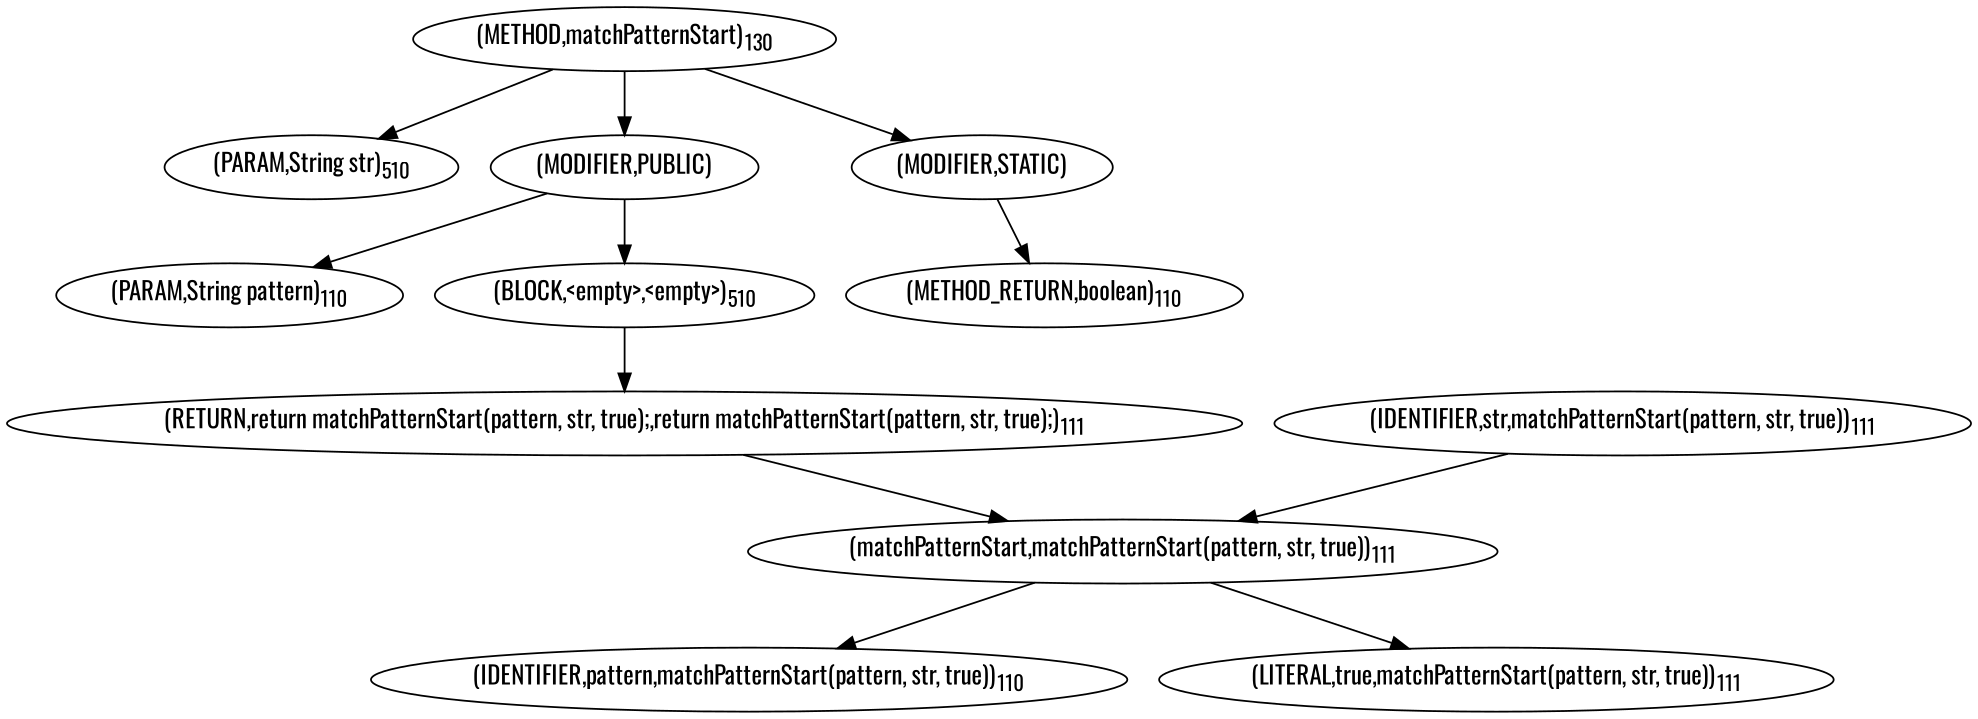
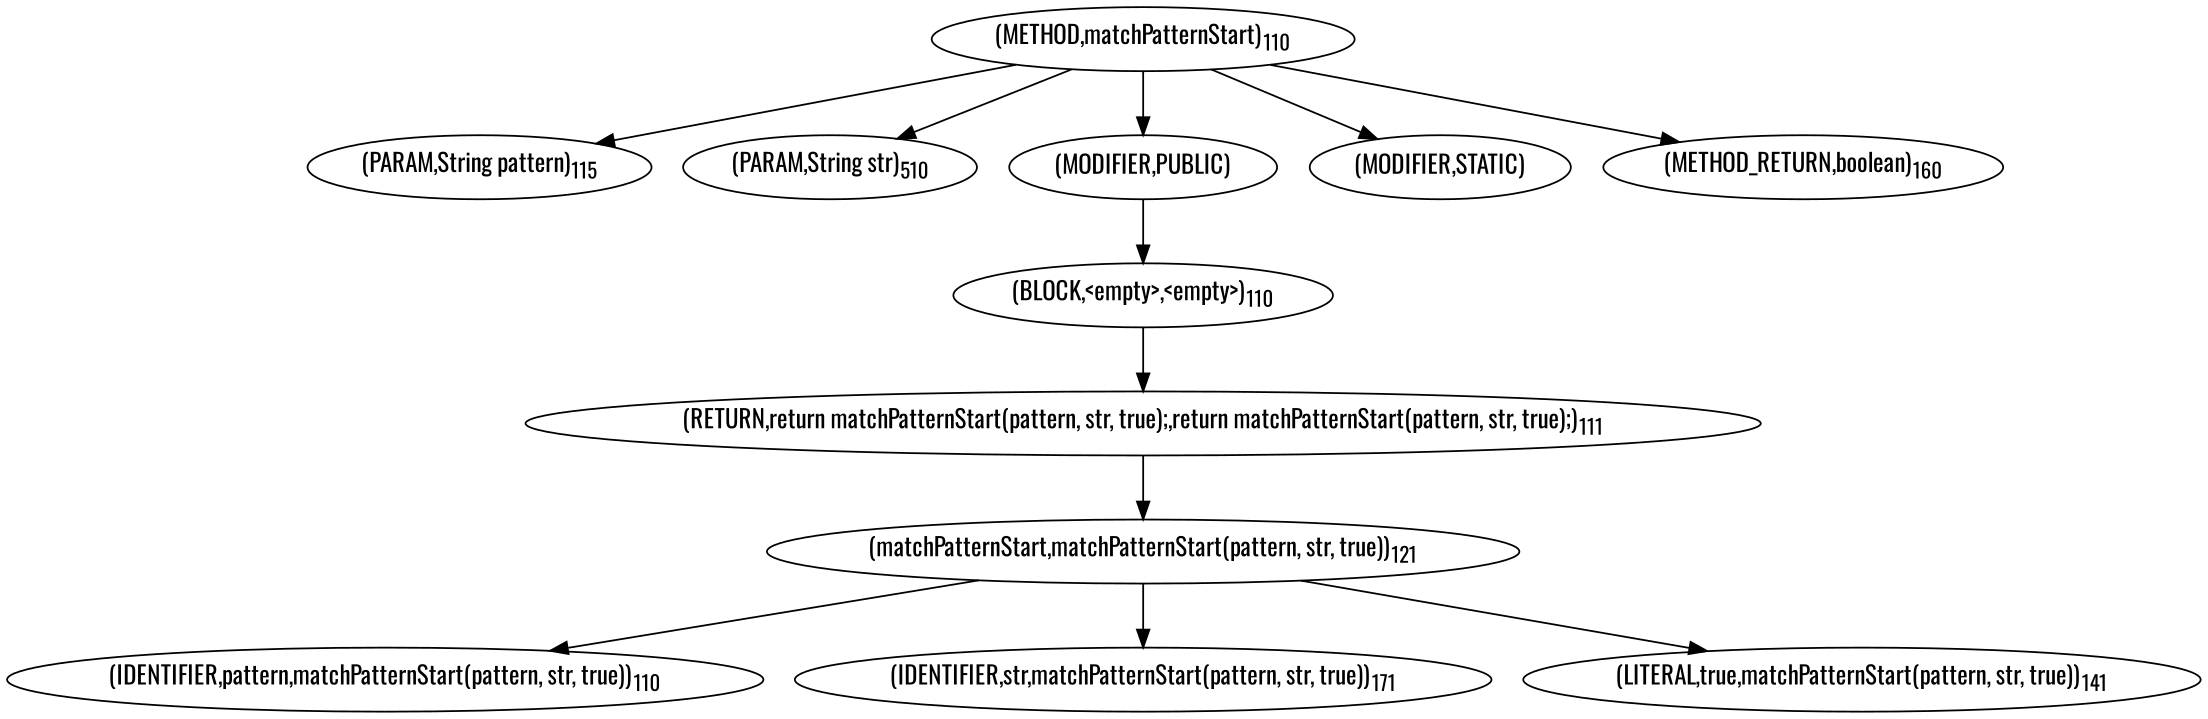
node "(METHOD,matchPatternStart)": text "130" -> "110"
edge "(MODIFIER,STATIC)" -> "(METHOD_RETURN,boolean)": now "(METHOD,matchPatternStart)" -> "(METHOD_RETURN,boolean)"
edge "(MODIFIER,PUBLIC)" -> "(PARAM,String pattern)": now "(METHOD,matchPatternStart)" -> "(PARAM,String pattern)"
node "(PARAM,String pattern)": text "110" -> "115"
node "(BLOCK,<empty>,<empty>)": text "510" -> "110"
node "(METHOD_RETURN,boolean)": text "110" -> "160"
node "(IDENTIFIER,str,matchPatternStart(pattern, str, true))": text "111" -> "171"
edge "(IDENTIFIER,str,matchPatternStart(pattern, str, true))" -> "(matchPatternStart,matchPatternStart(pattern, str, true))": reversed
node "(matchPatternStart,matchPatternStart(pattern, str, true))": text "111" -> "121"
node "(LITERAL,true,matchPatternStart(pattern, str, true))": text "111" -> "141"
